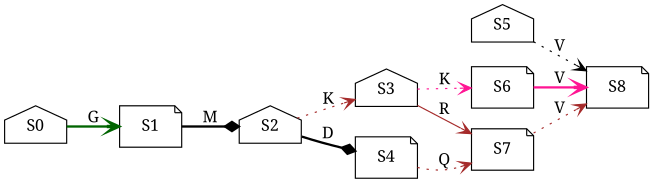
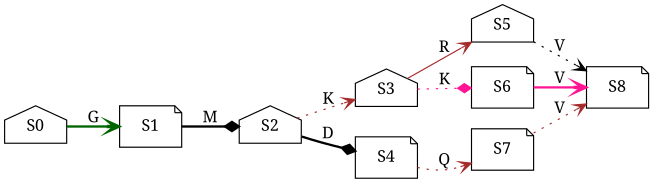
edge "S3" -> "S6": arrowhead vee -> diamond
edge "S3" -> "S7": now "S3" -> "S5"
